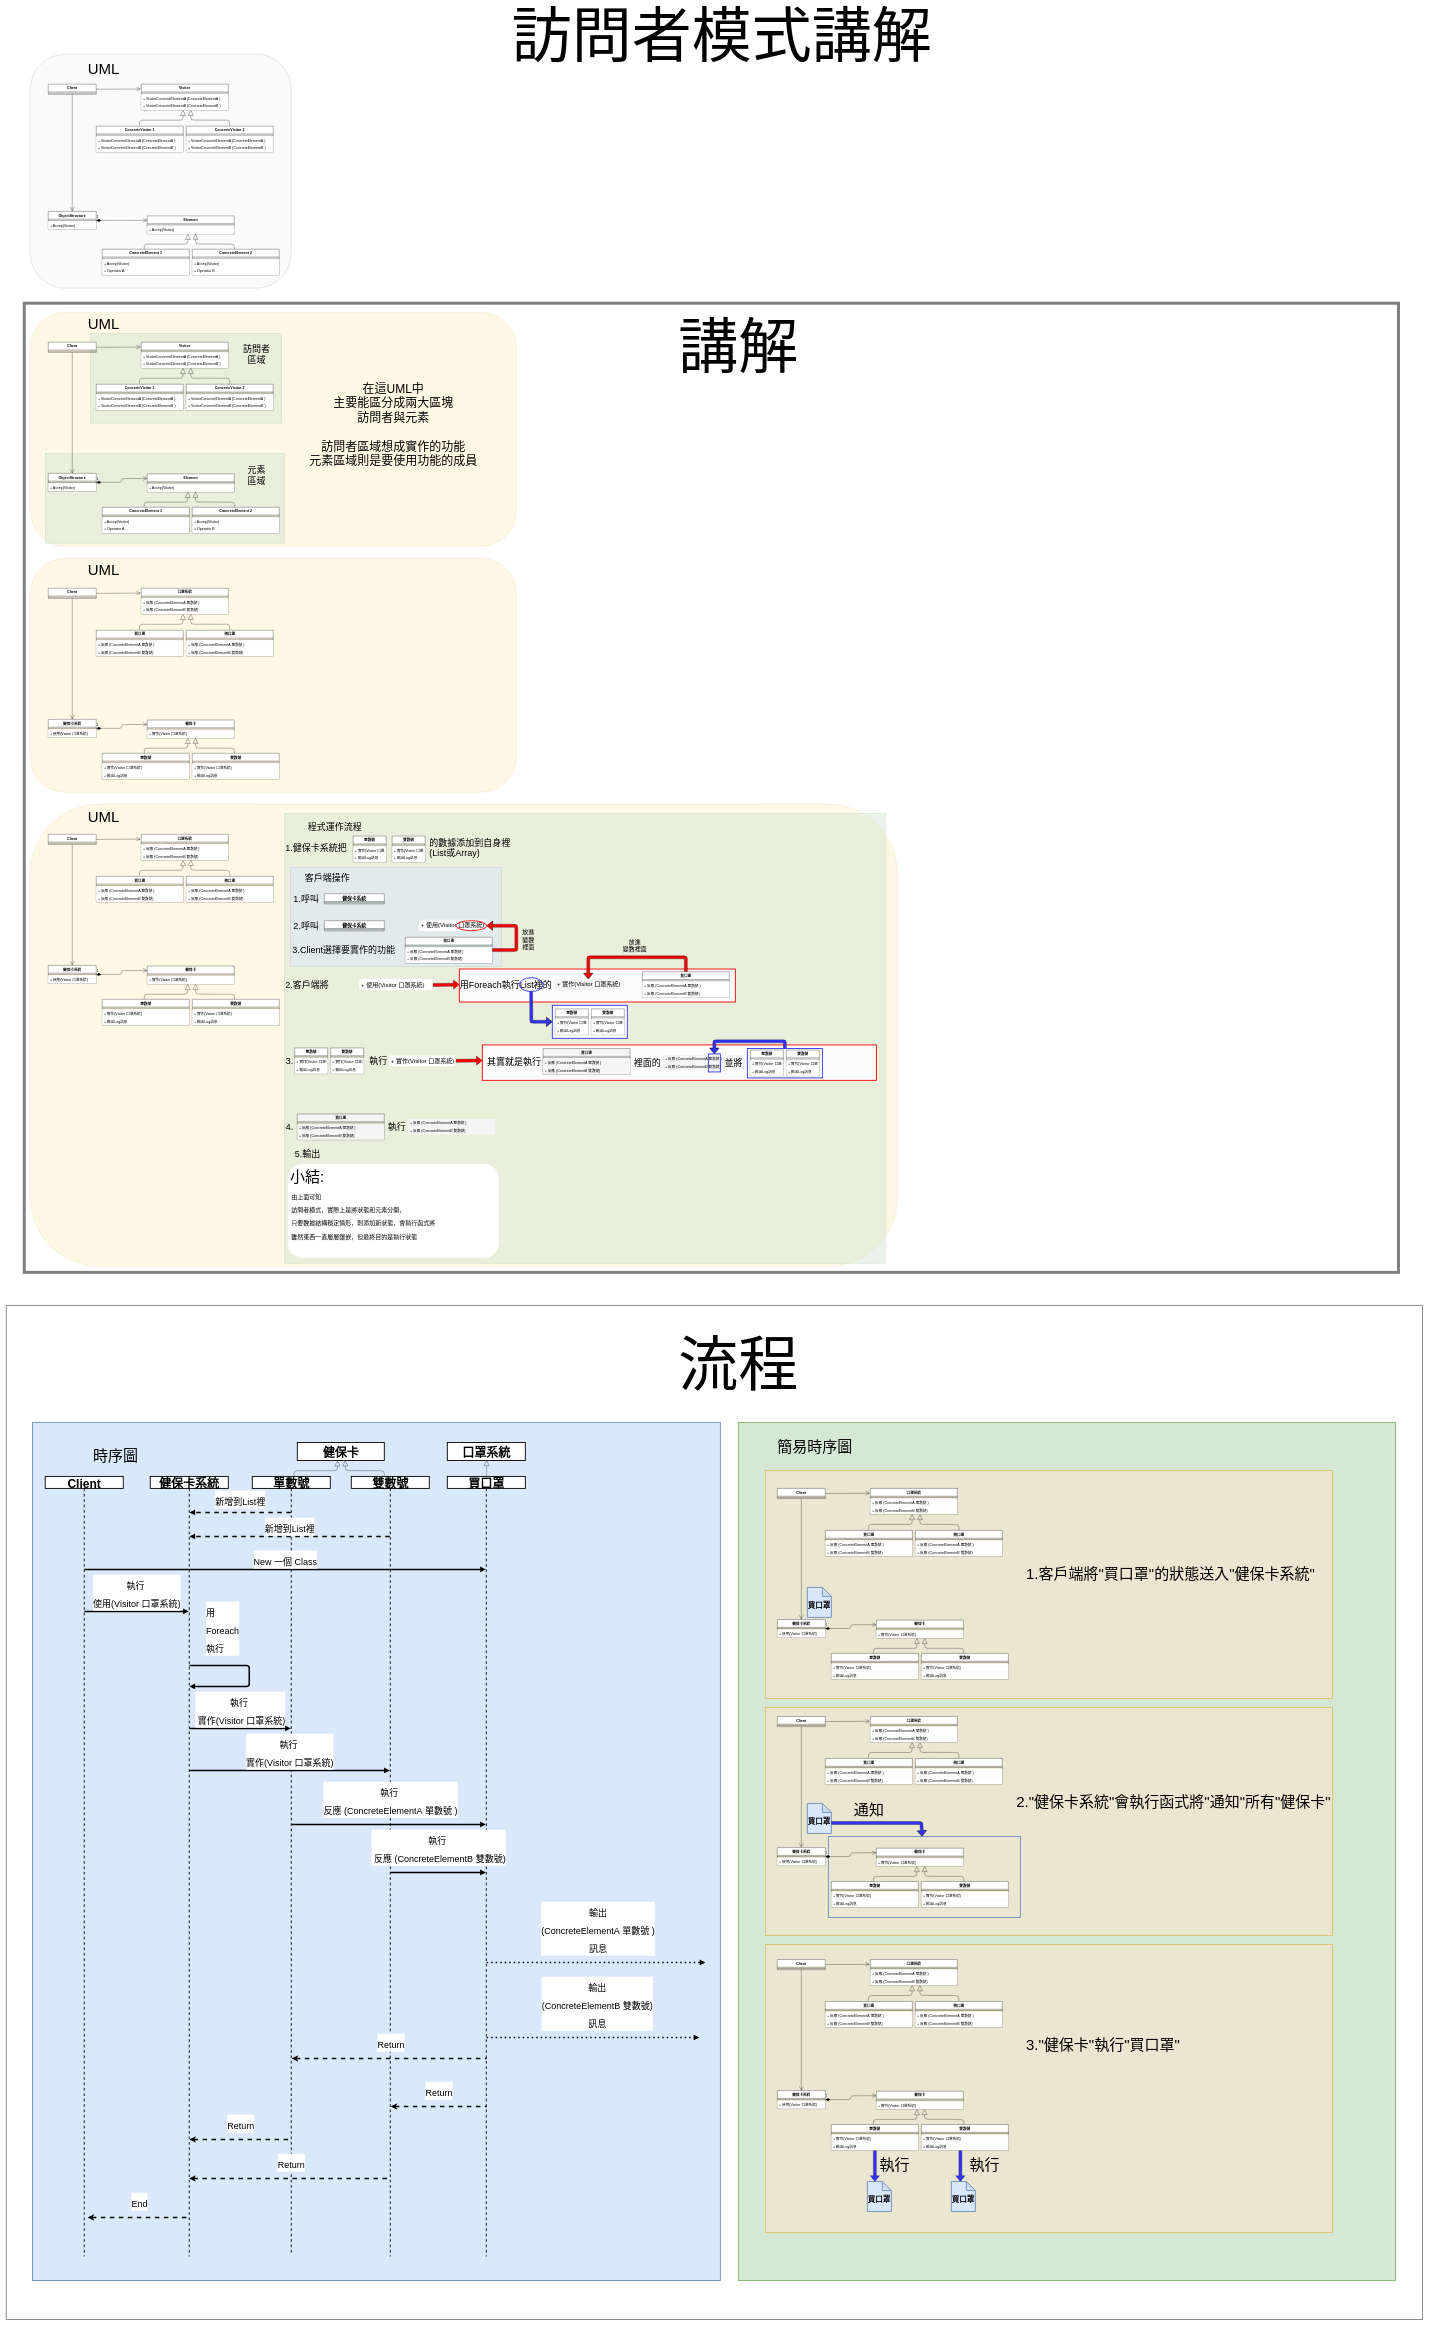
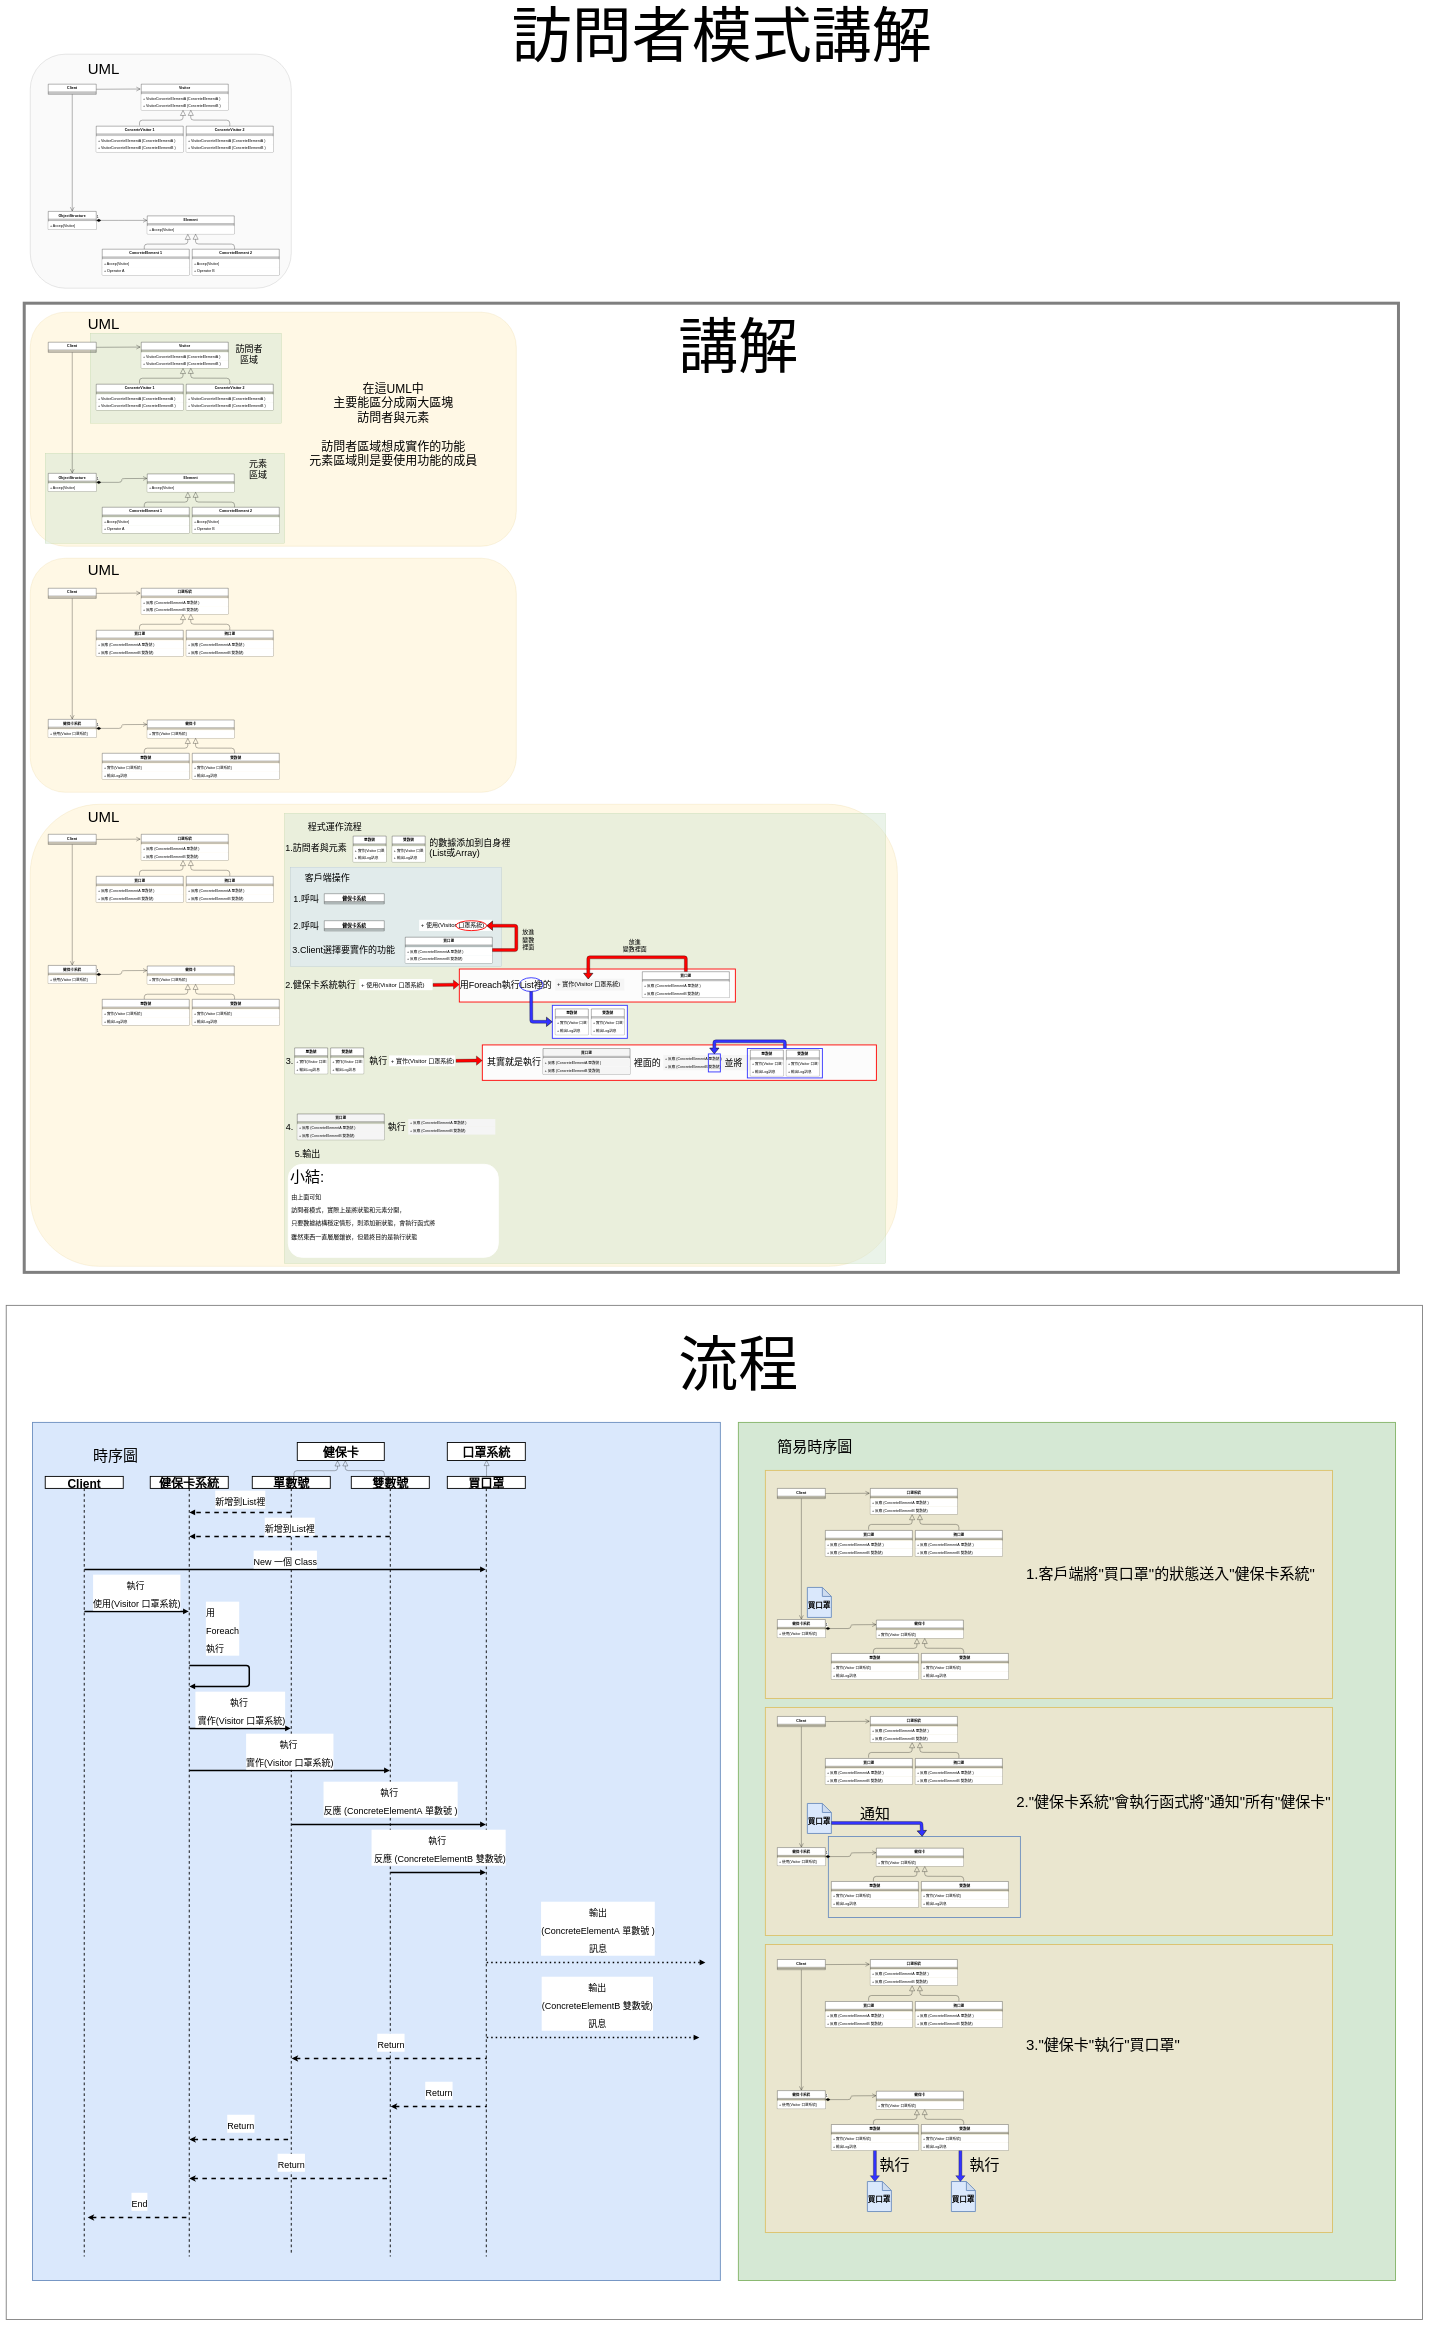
node "訪問者區域": moved (257, 354) -> (249, 354)
node "元素 區域": moved (257, 476) -> (258, 470)
node "1.健保卡系統把": label "1.健保卡系統把" -> "1.訪問者與元素"
node "2.客戶端將": label "2.客戶端將" -> "2.健保卡系統執行"
node "通知": moved (869, 1809) -> (875, 1814)
